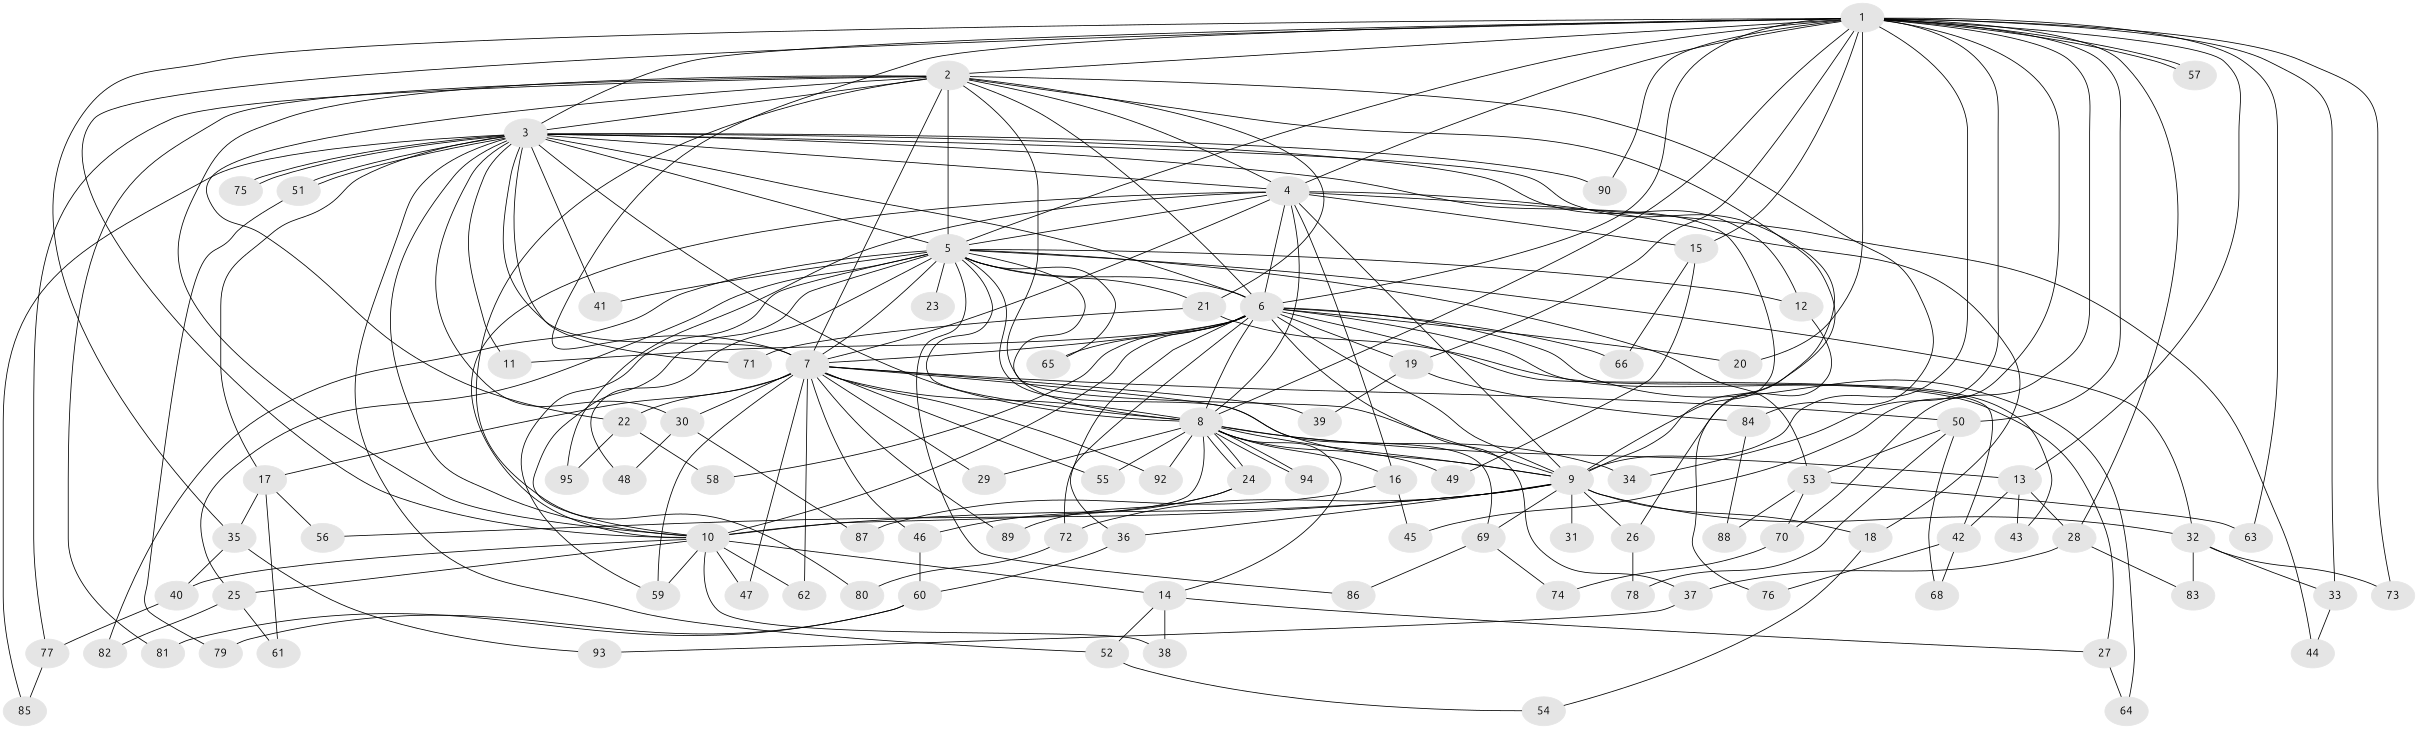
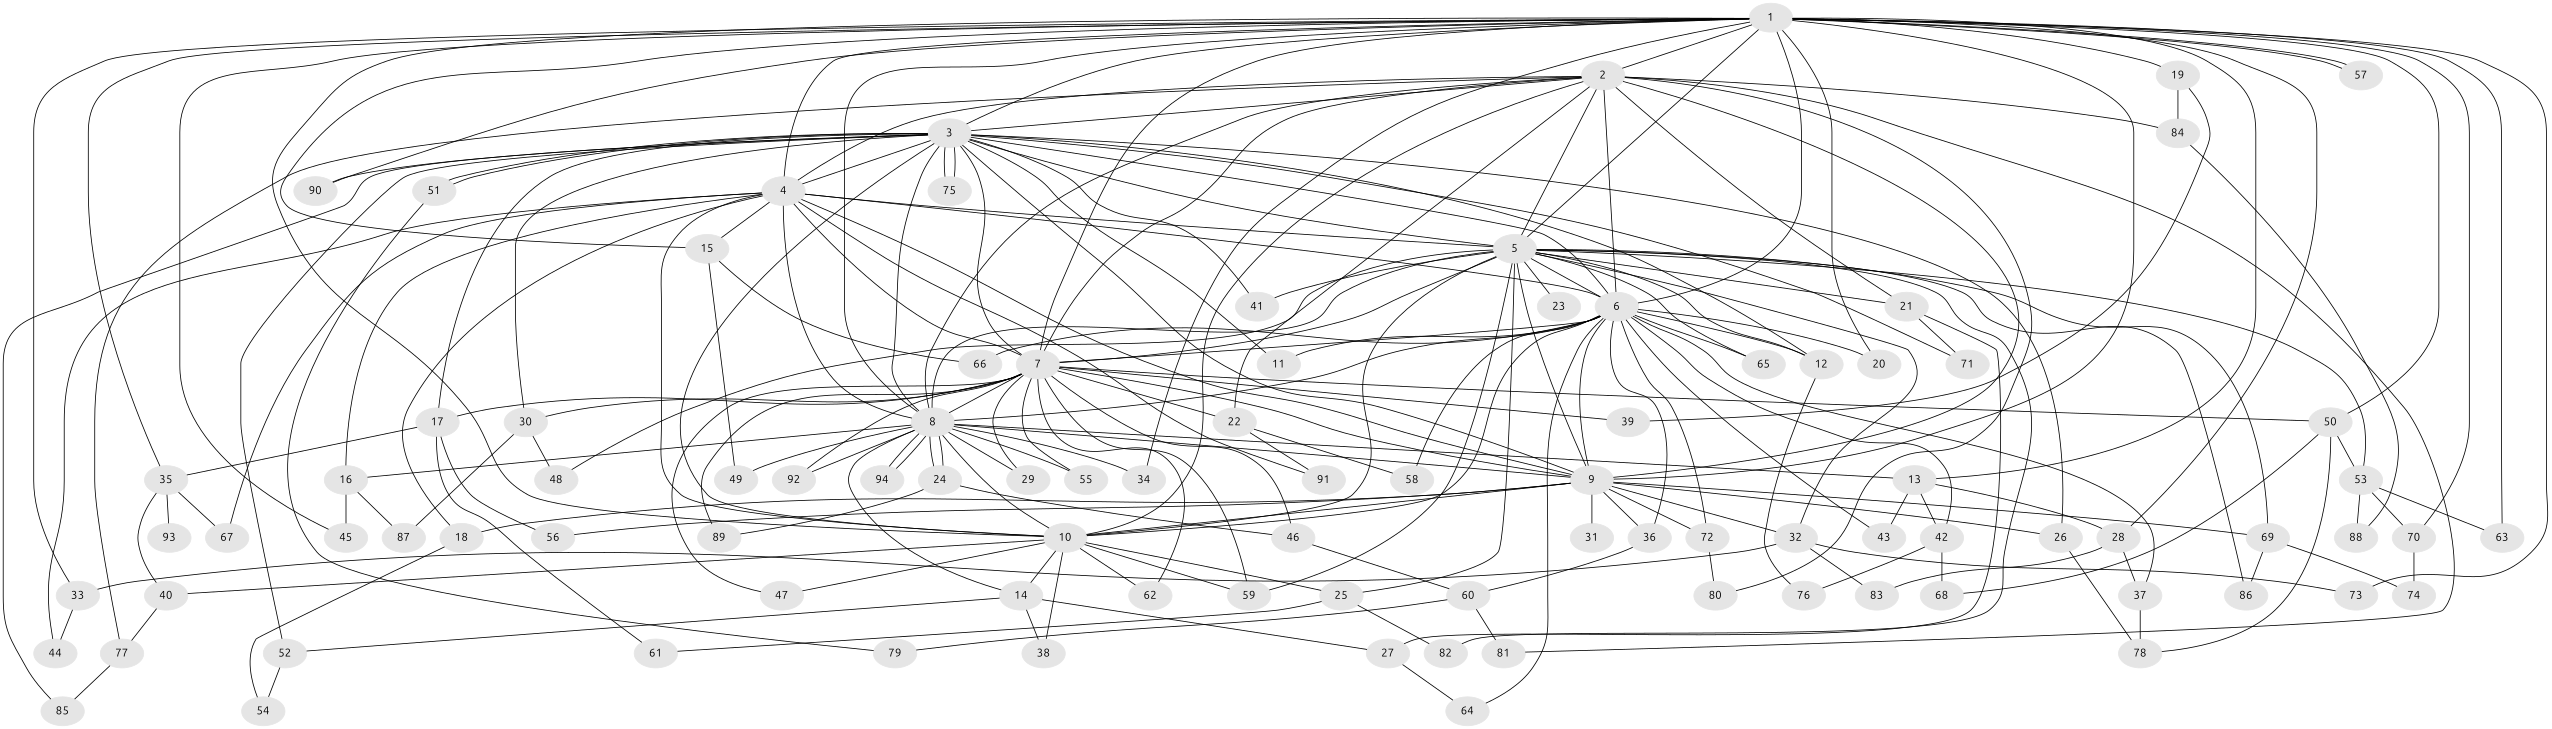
edge "6" -- "19": now "6" -- "12"
node "95": label "95" -> "91"
node "67": added
edge "37" -- "93": now "37" -- "78"
